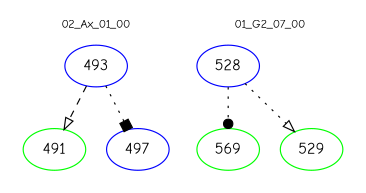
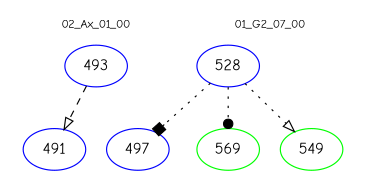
edge "493" -> "497": now "528" -> "497"
node "491": color green -> blue
node "529": label "529" -> "549"
